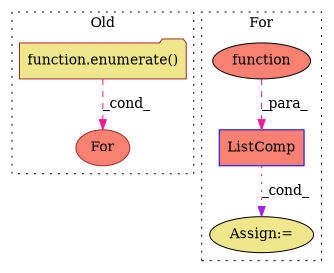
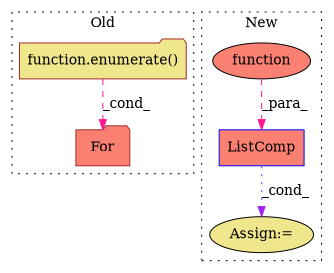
cluster "For": label "For" -> "New"
node "For": shape ellipse -> folder
